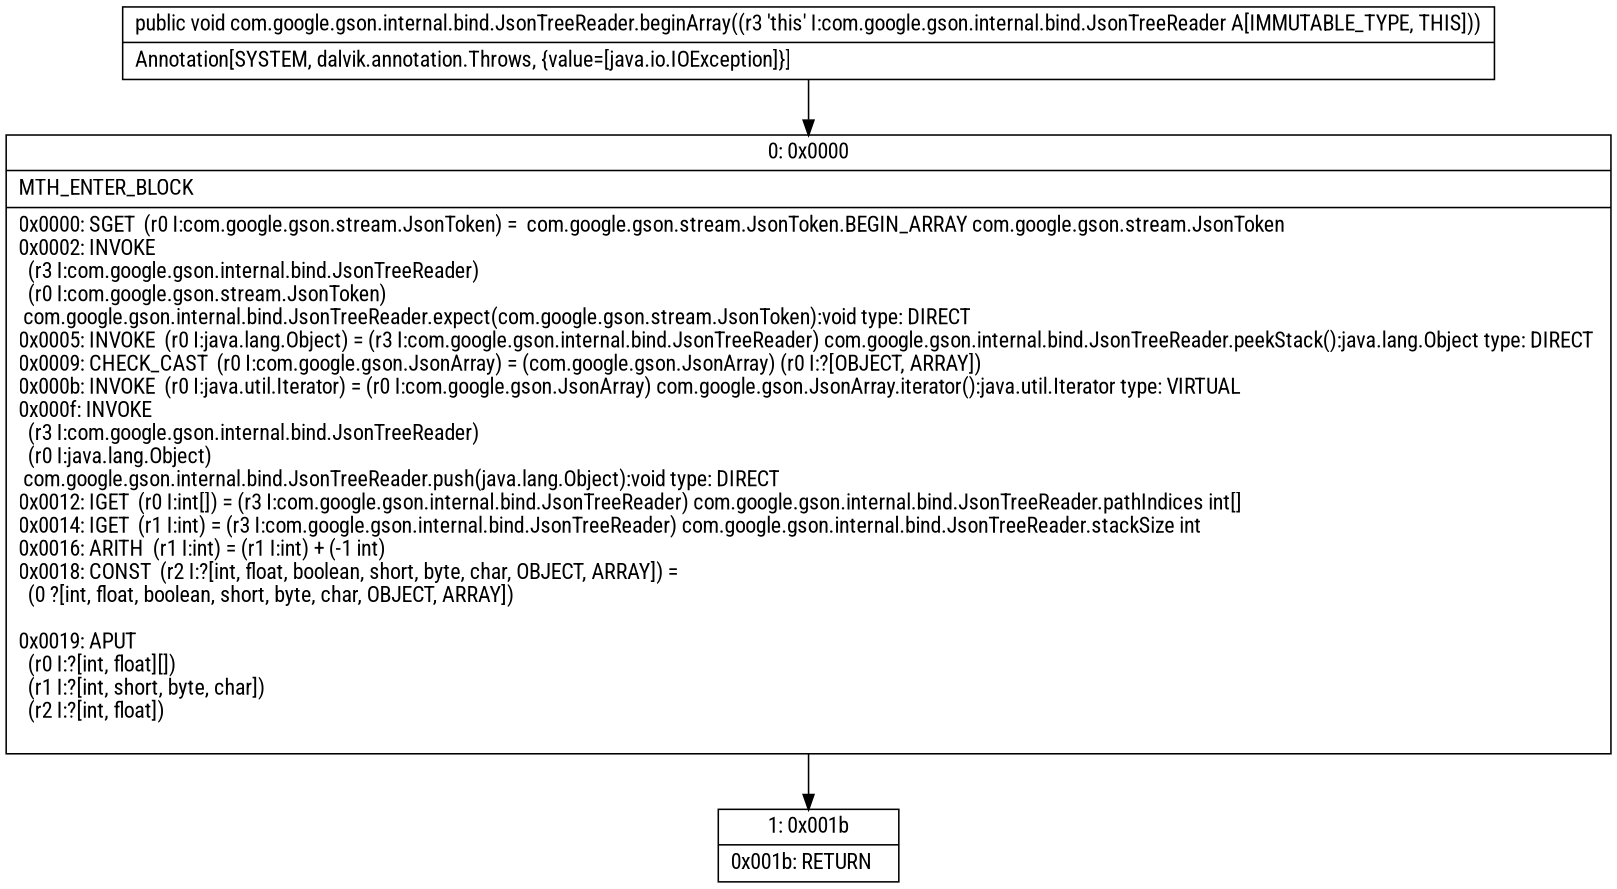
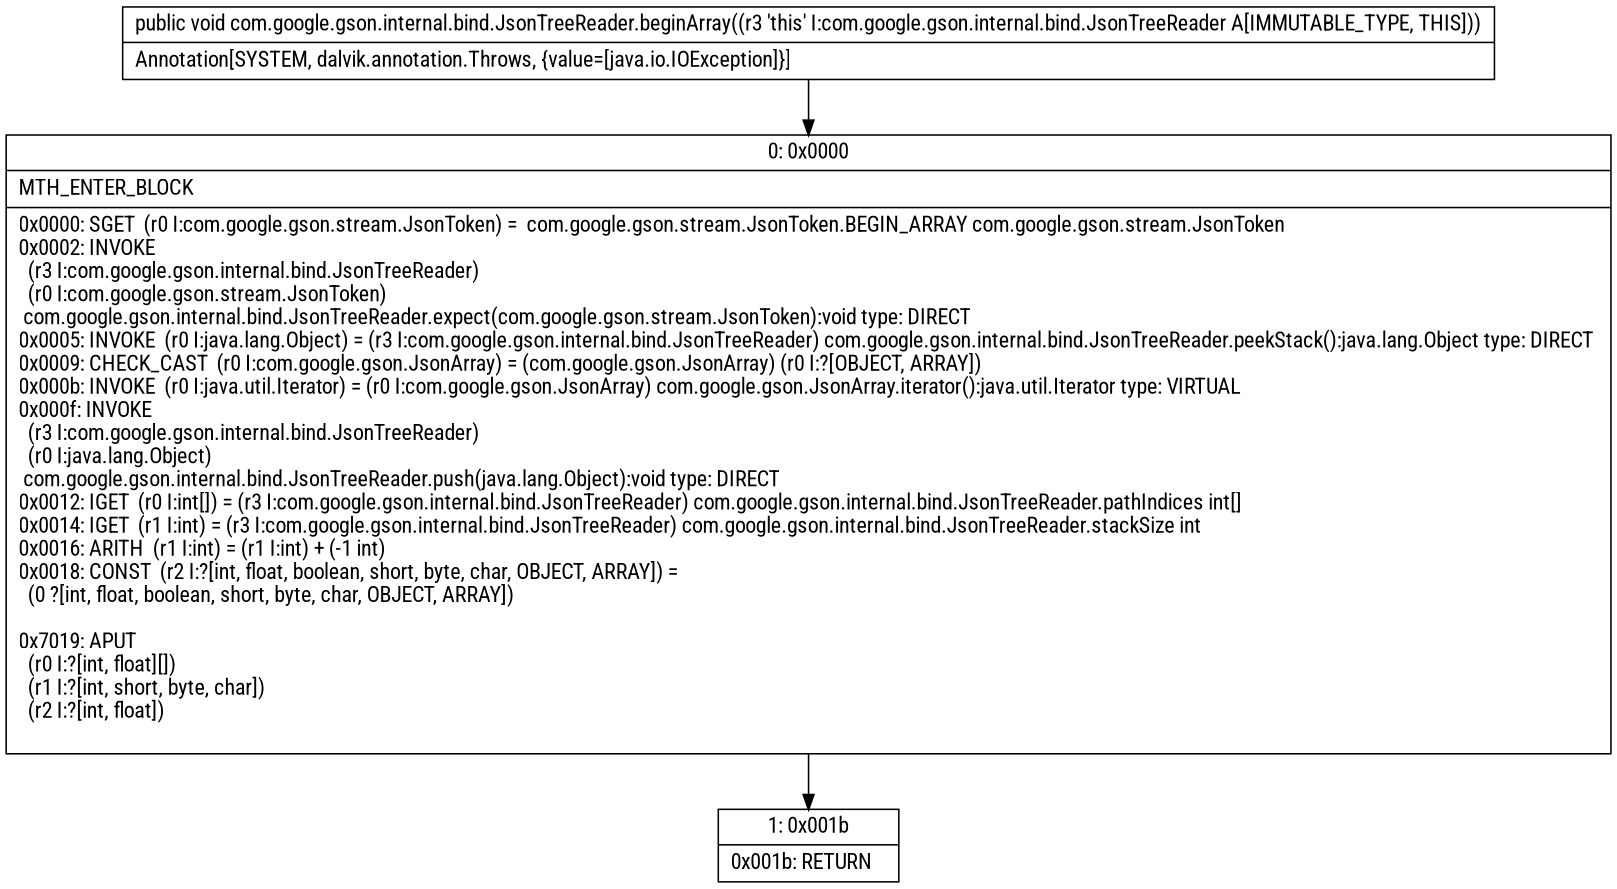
node "0: 0x0000": text "0x0019: APUT" -> "0x7019: APUT"
